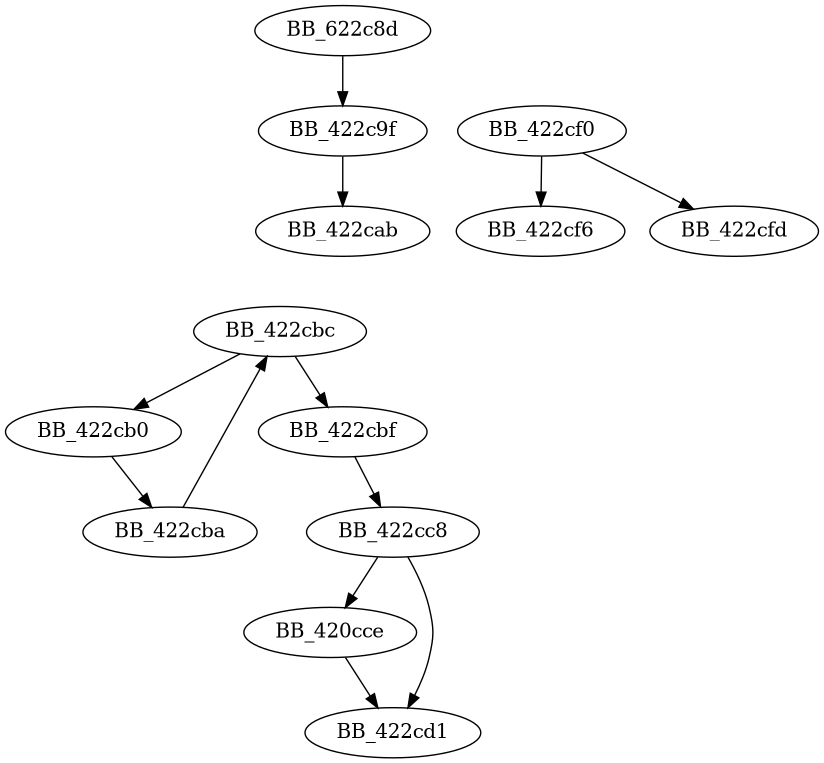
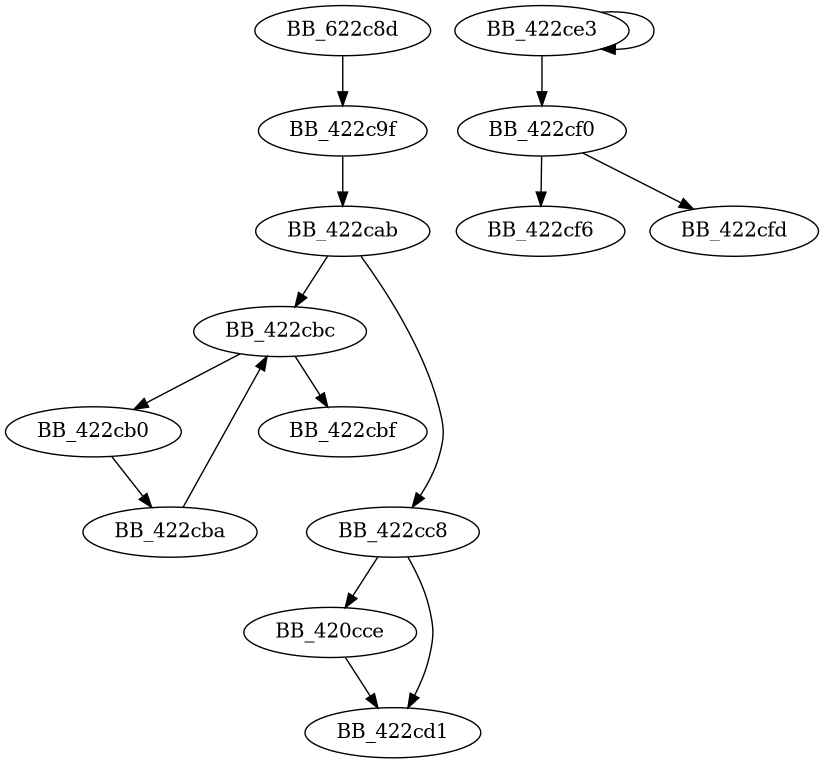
node "BB_422ce3": added
edge "BB_422cab" -> "BB_422cbc": added
edge "BB_422cbf" -> "BB_422cc8": now "BB_422cab" -> "BB_422cc8"
